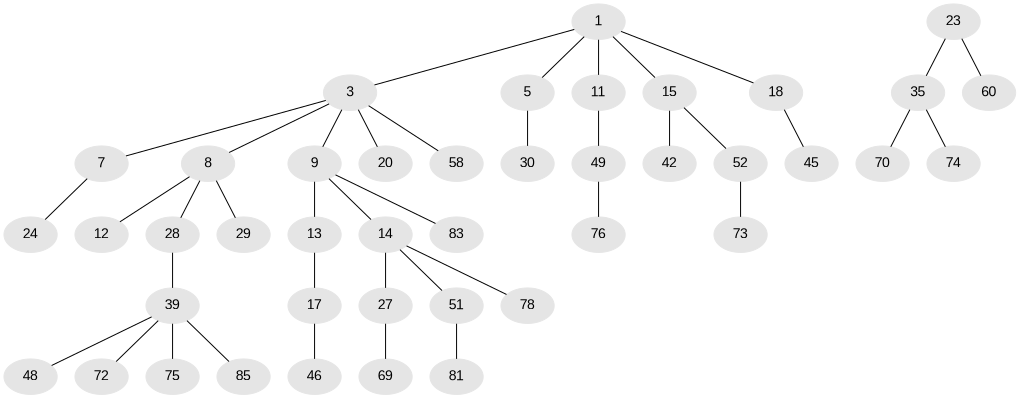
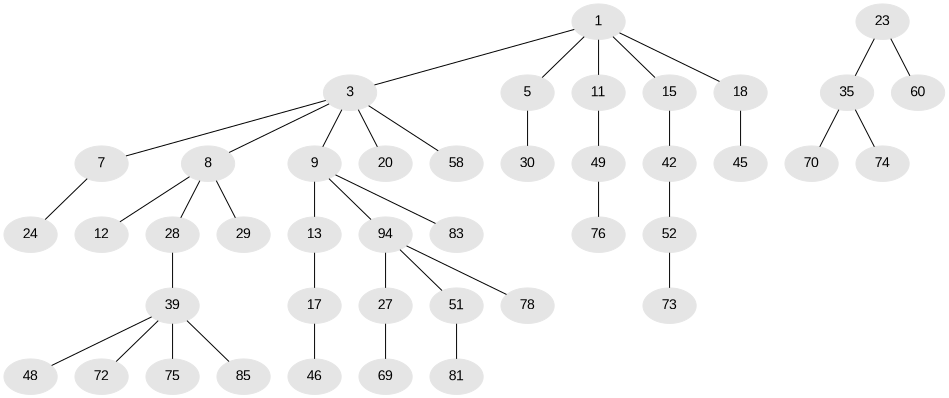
edge "15" -- "52": now "42" -- "52"
node "14": label "14" -> "94"
